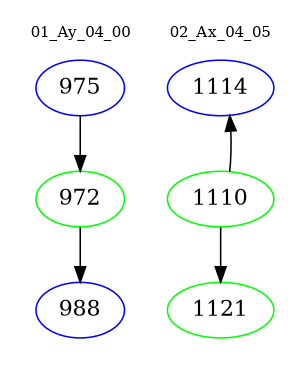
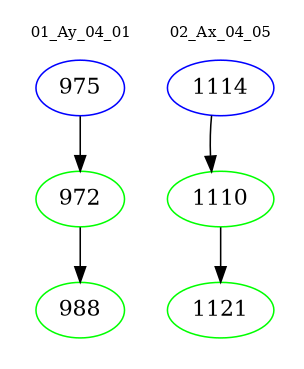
cluster "01_Ay_04_00": label "01_Ay_04_00" -> "01_Ay_04_01"
edge "1110" -> "1114": reversed
node "988": color blue -> green
